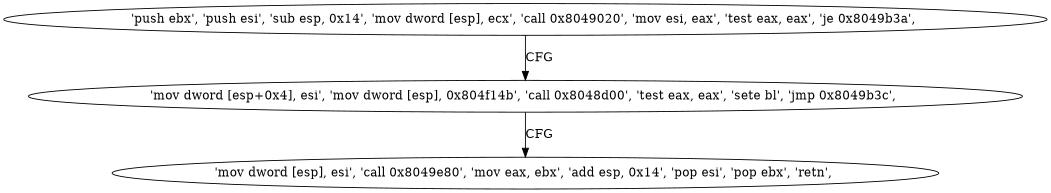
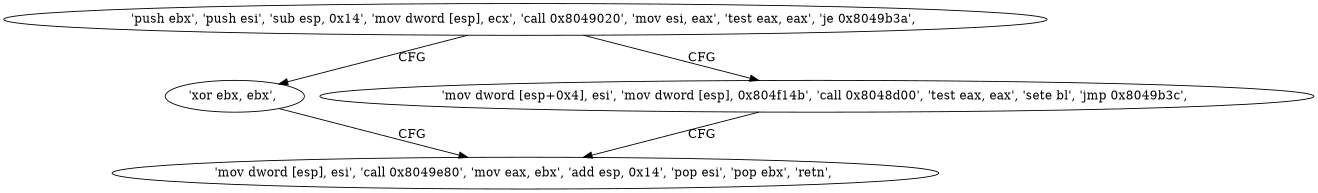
node "'xor ebx, ebx',": added
